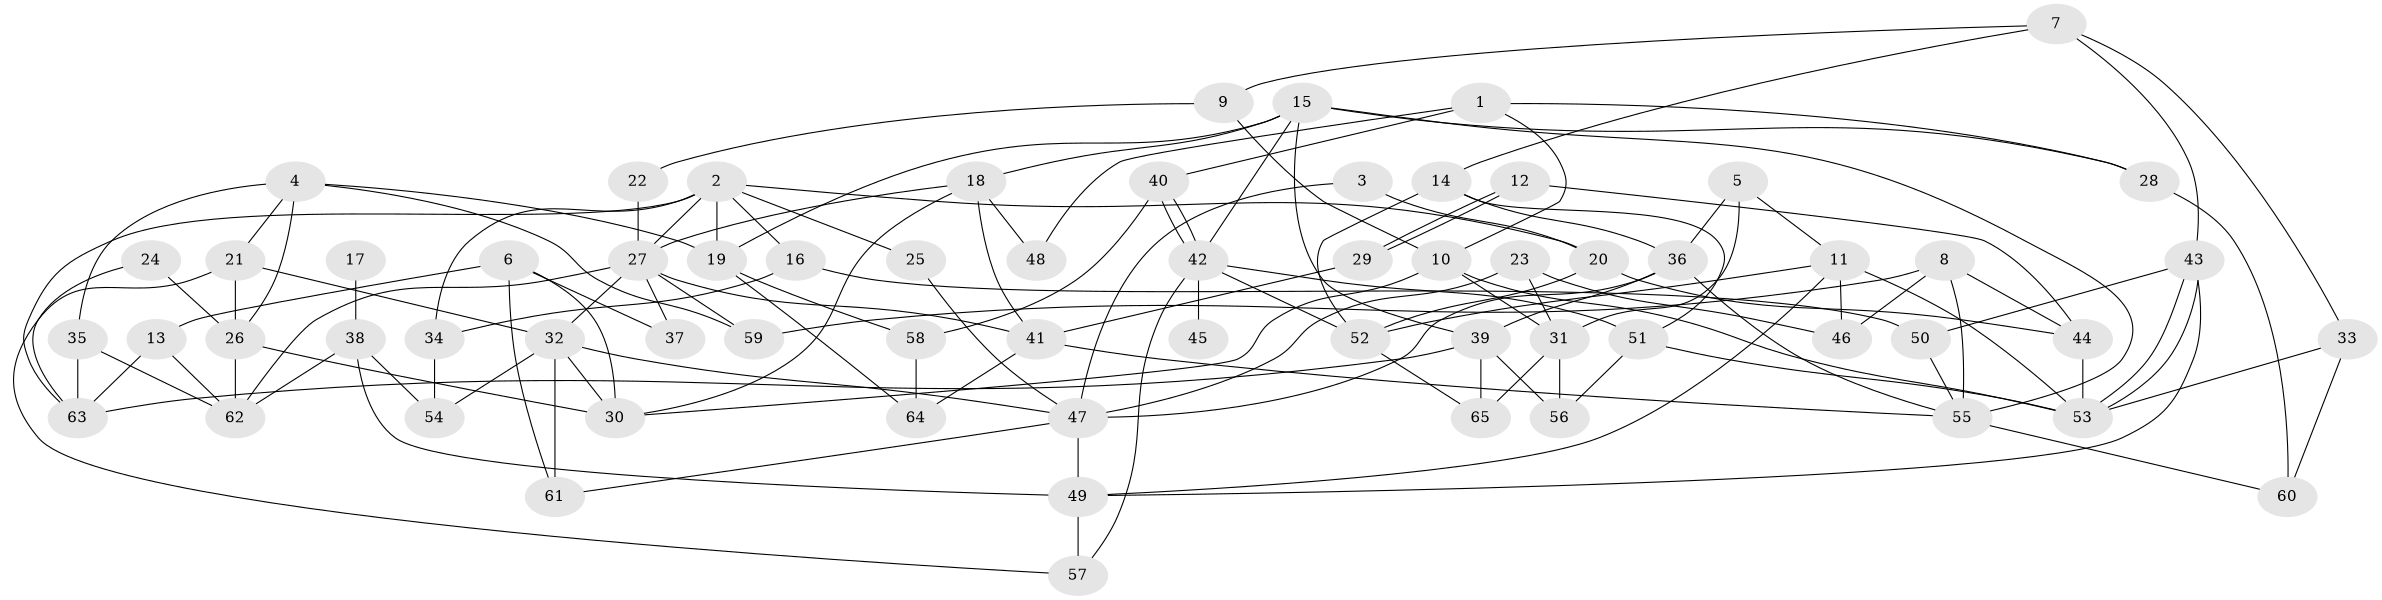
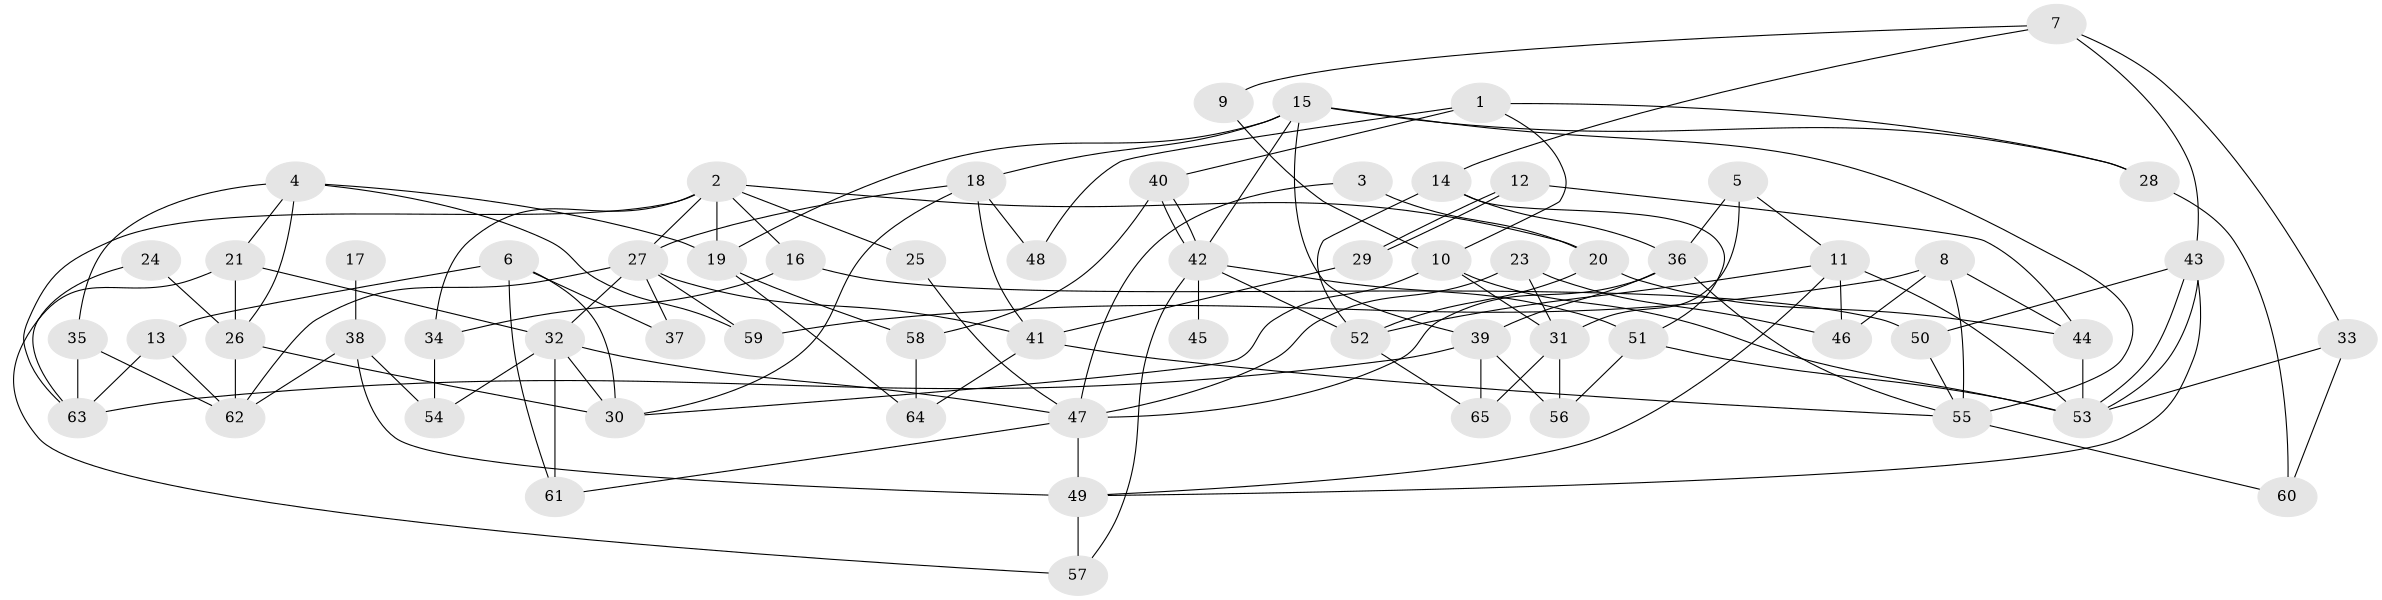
node "22": removed
